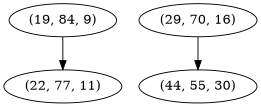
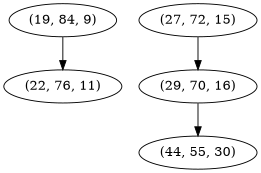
node "(27, 72, 15)": added
node "(22, 77, 11)": label "(22, 77, 11)" -> "(22, 76, 11)"
